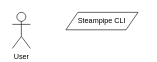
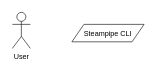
node "Steampipe CLI": moved (102, 21) -> (108, 33)
